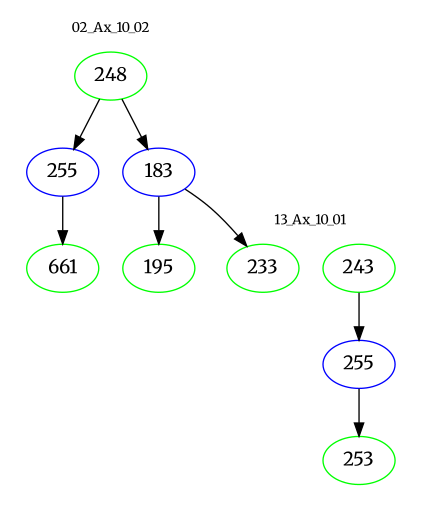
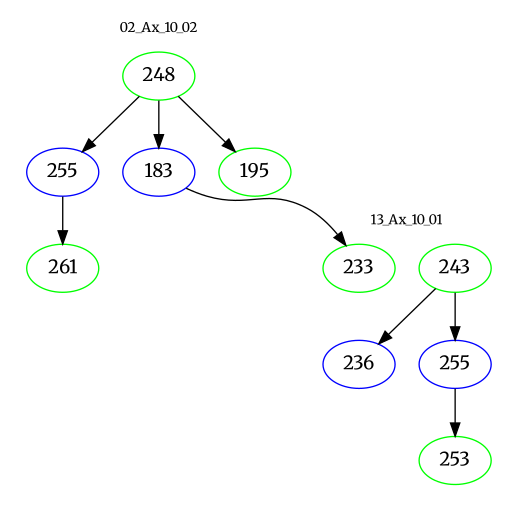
edge "183" -> "195": now "248" -> "195"
node "661": label "661" -> "261"
node "236": added
